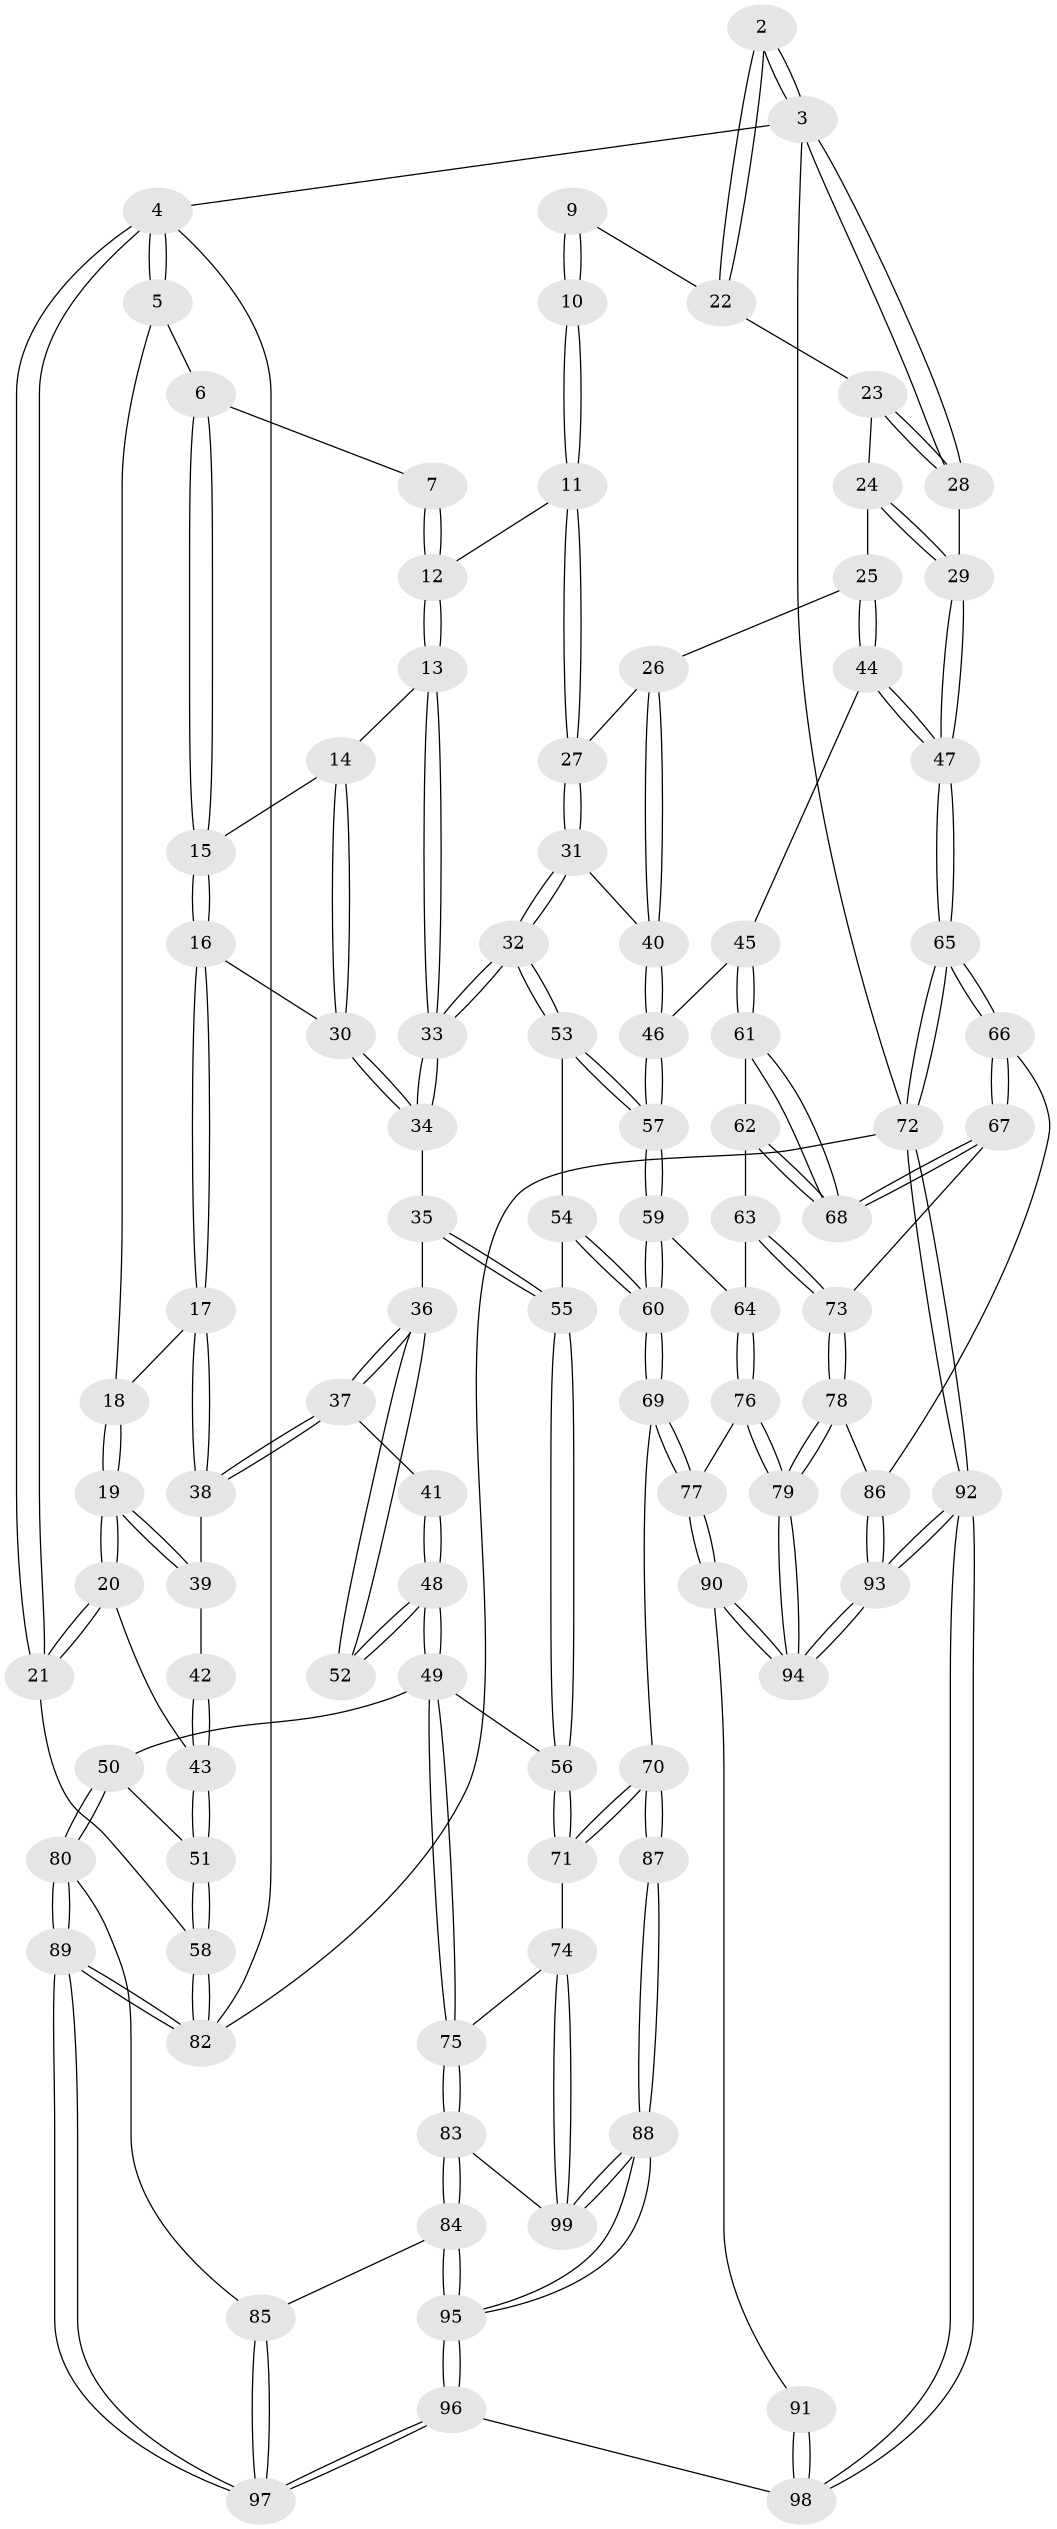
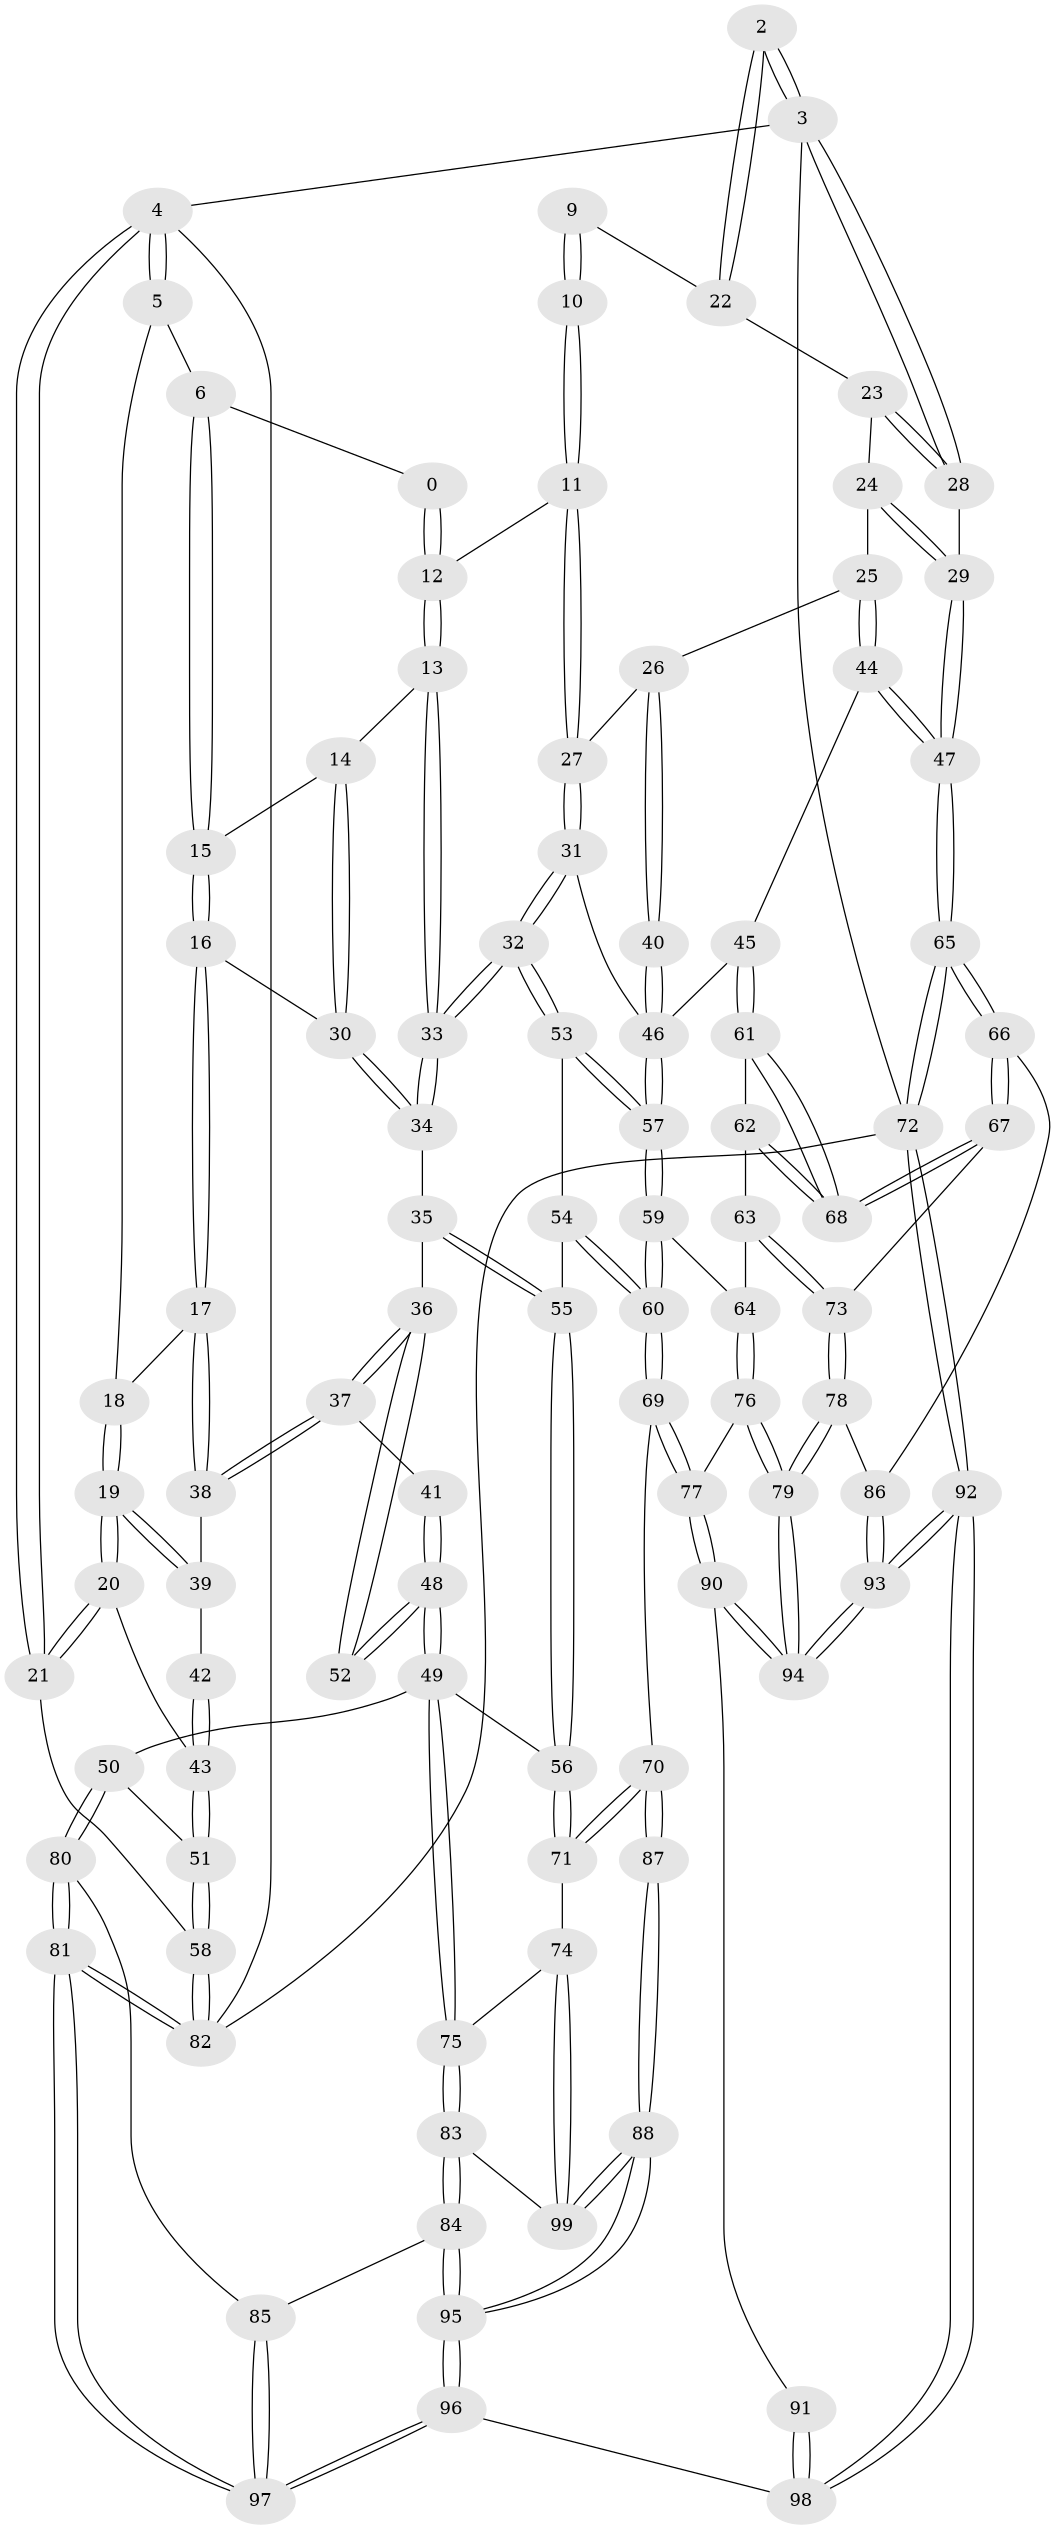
node "7": label "7" -> "0"
edge "31" -- "40": now "31" -- "46"
node "89": label "89" -> "81"
